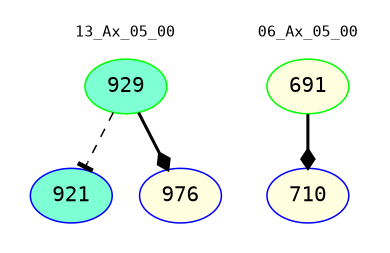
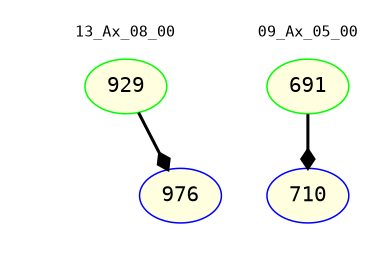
cluster "13_Ax_05_00": label "13_Ax_05_00" -> "13_Ax_08_00"
cluster "06_Ax_05_00": label "06_Ax_05_00" -> "09_Ax_05_00"
node "929": fillcolor aquamarine -> lightyellow
node "921": removed
